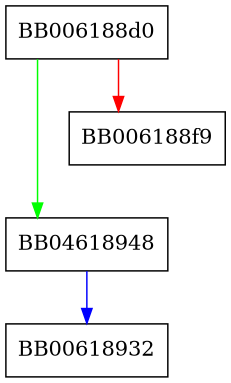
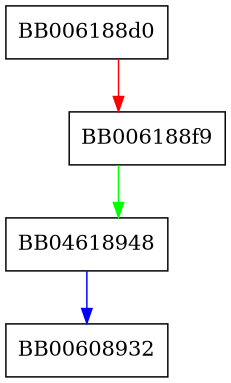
edge "BB006188d0" -> "BB04618948": now "BB006188f9" -> "BB04618948"
node "BB00618932": label "BB00618932" -> "BB00608932"
